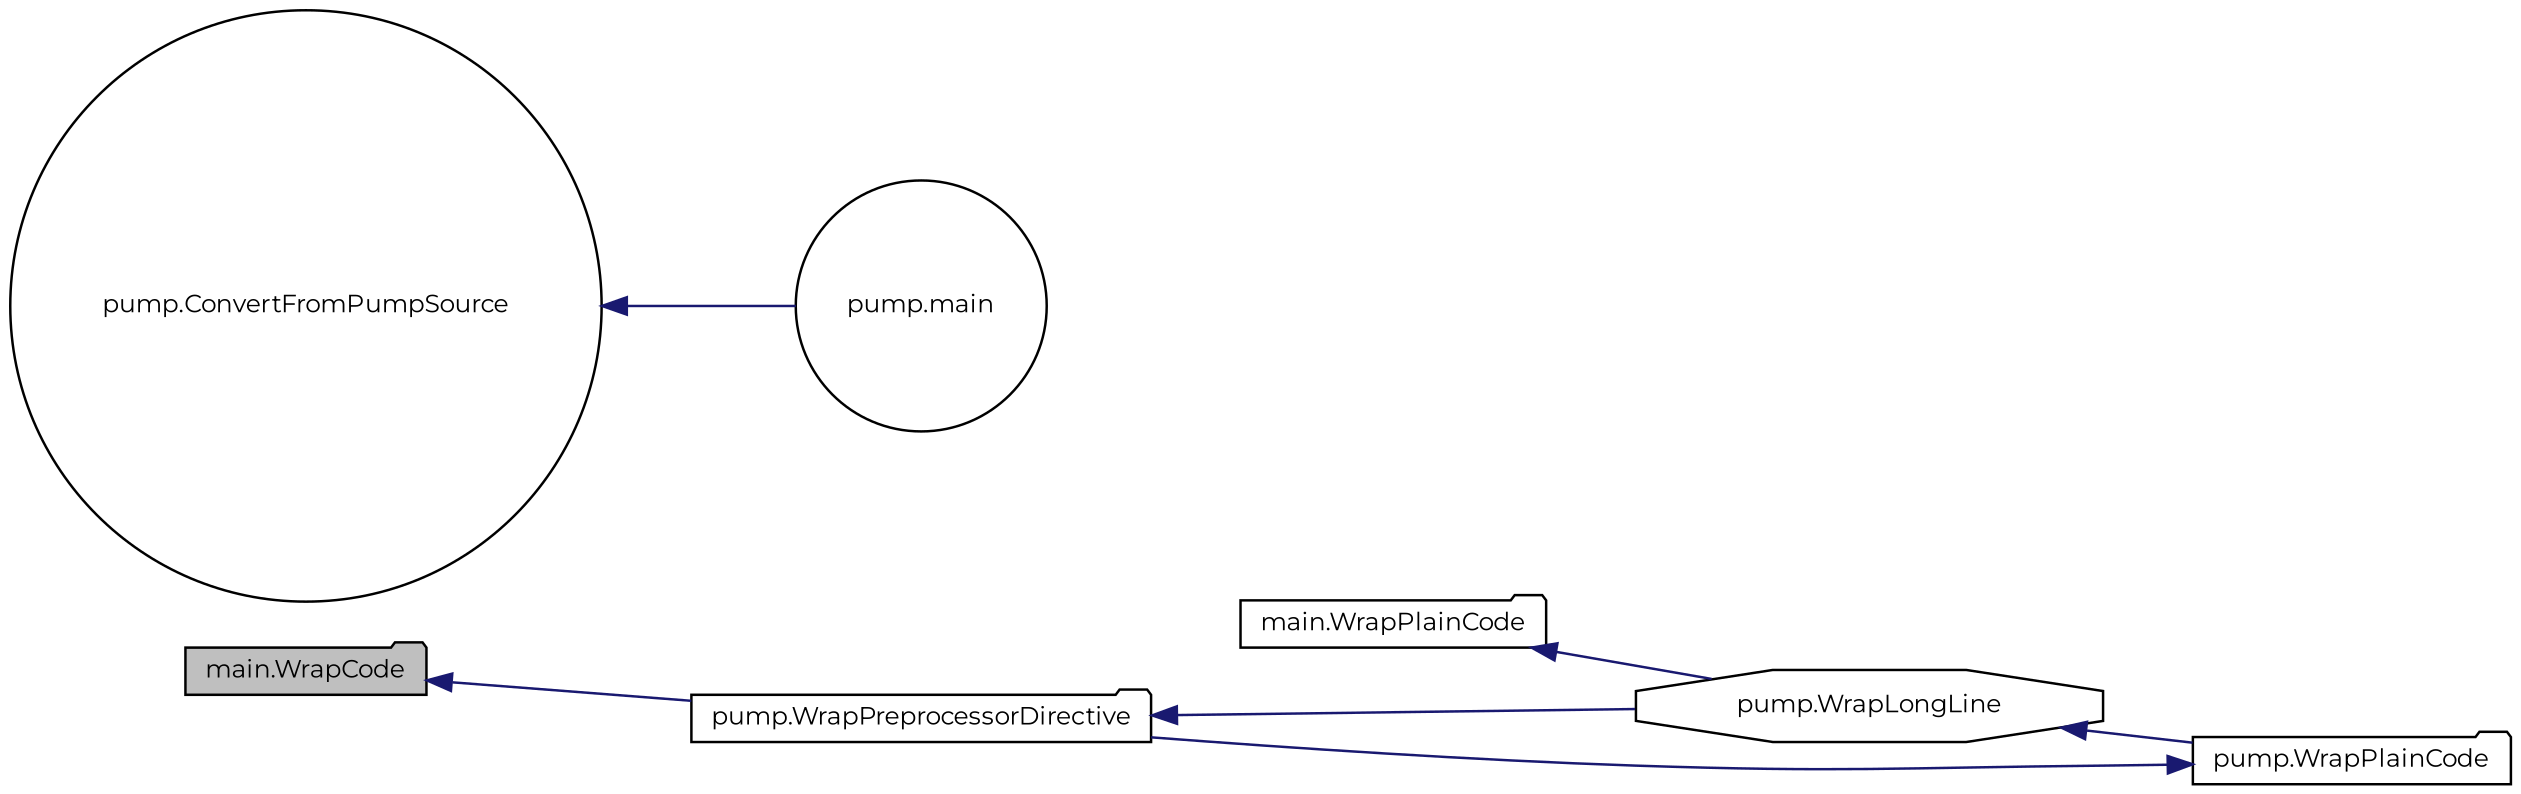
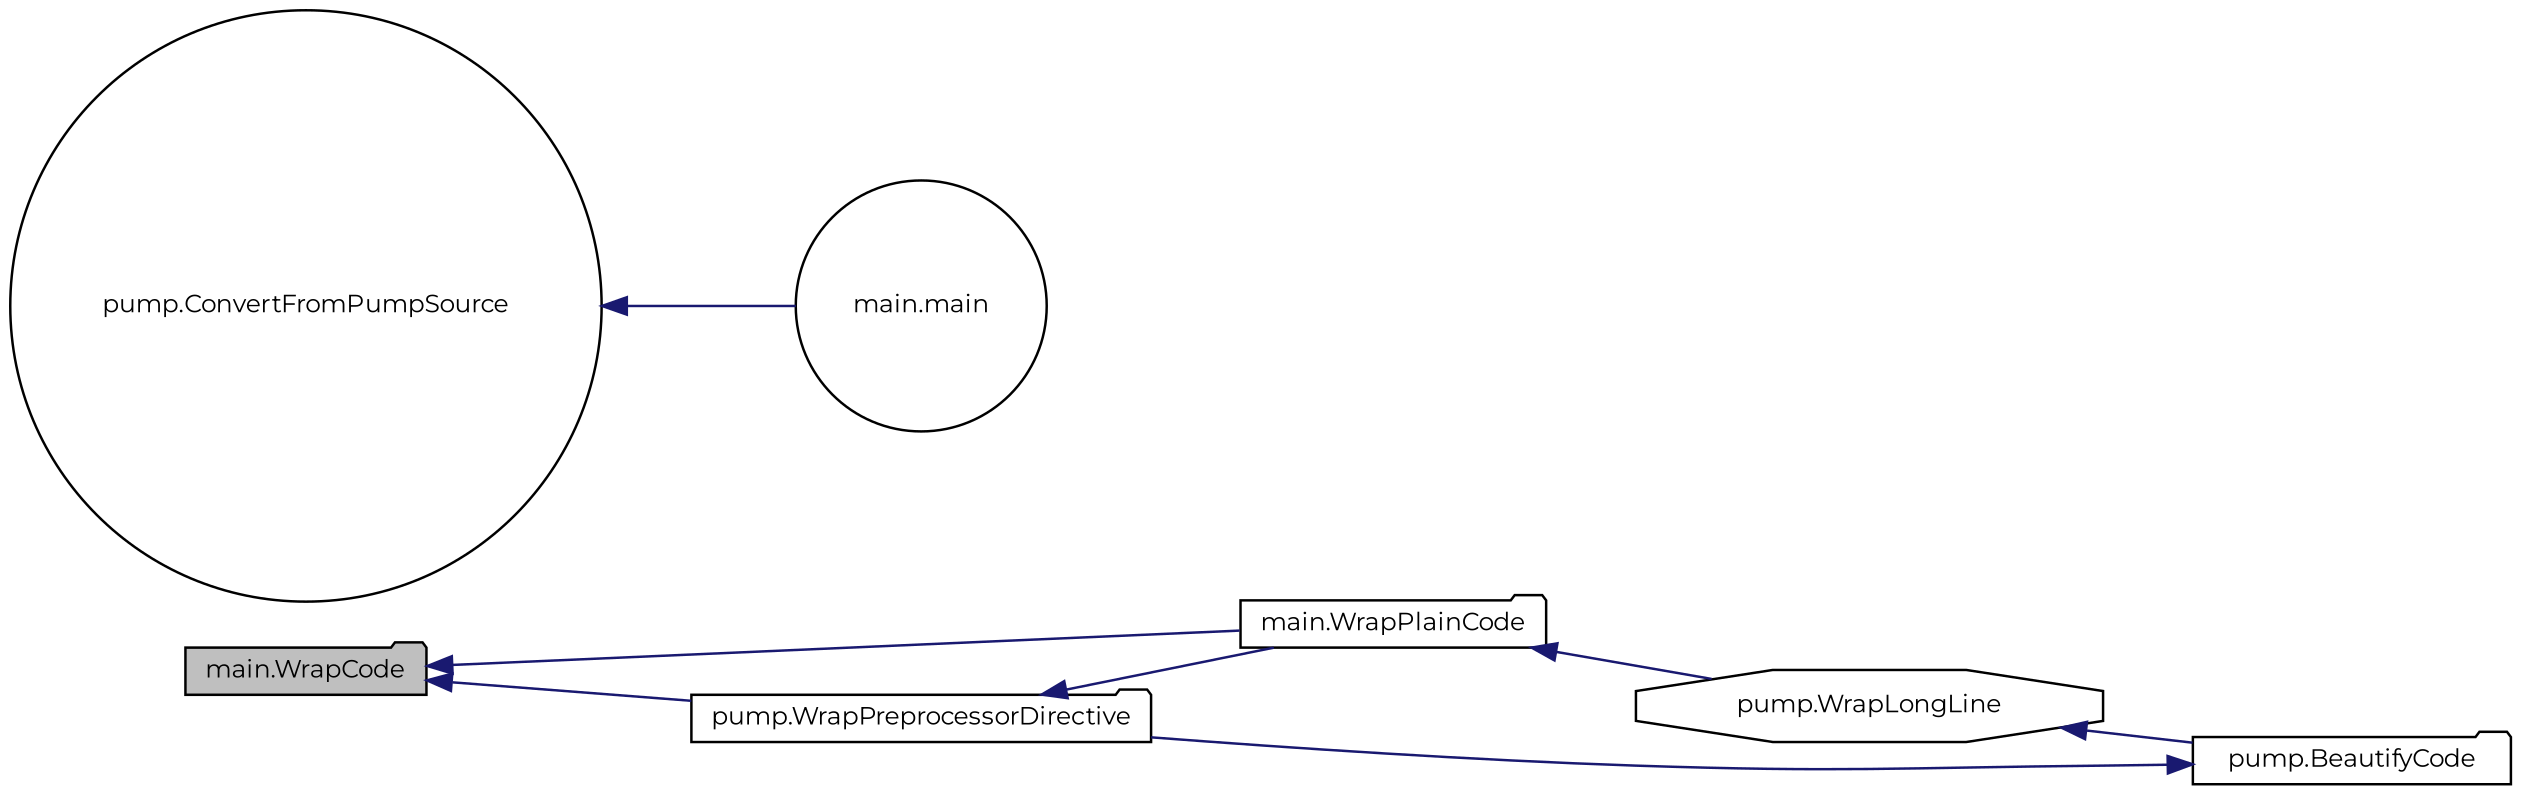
node "pump.main": label "pump.main" -> "main.main"
edge "main.WrapPlainCode" -> "main.WrapCode": added
edge "pump.WrapLongLine" -> "pump.WrapPreprocessorDirective": now "main.WrapPlainCode" -> "pump.WrapPreprocessorDirective"
node "pump.WrapPlainCode": label "pump.WrapPlainCode" -> "pump.BeautifyCode"
